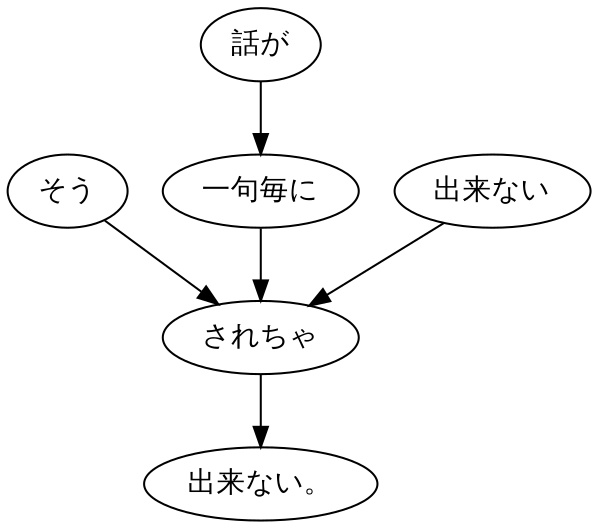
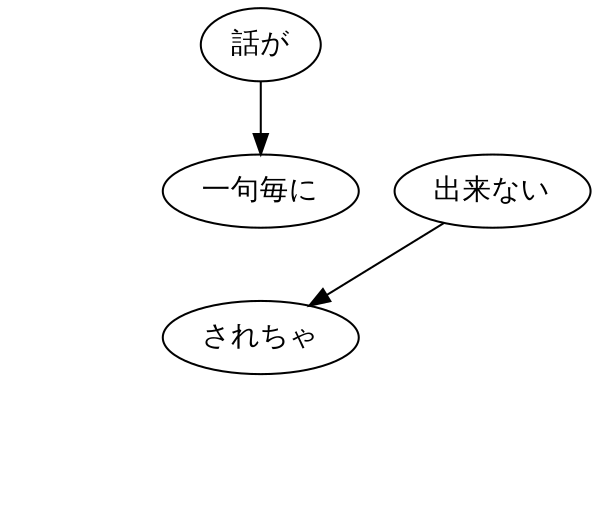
node "そう": removed
edge "一句毎に" -> "されちゃ": removed
node "出来ない。": removed
